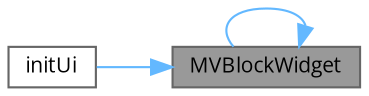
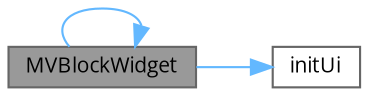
edge "initUi" -> "MVBlockWidget": reversed
